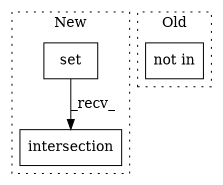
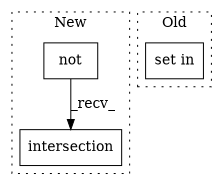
node "set": label "set" -> "not"
node "not in": label "not in" -> "set in"
